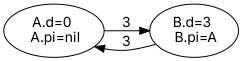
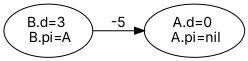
edge "A.d=0 A.pi=nil" -> "B.d=3 B.pi=A": removed, label "3"
edge "B.d=3 B.pi=A" -> "A.d=0 A.pi=nil": label "3" -> "-5"
